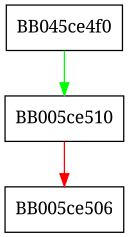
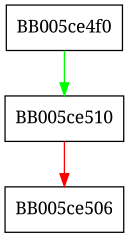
node "BB045ce4f0": label "BB045ce4f0" -> "BB005ce4f0"
